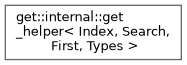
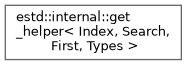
node "get::internal::get _helper< Index, Search, First, Types >": label "get::internal::get _helper< Index, Search, First, Types >" -> "estd::internal::get _helper< Index, Search, First, Types >"
